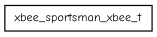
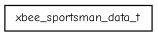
node "xbee_sportsman_xbee_t": label "xbee_sportsman_xbee_t" -> "xbee_sportsman_data_t"
